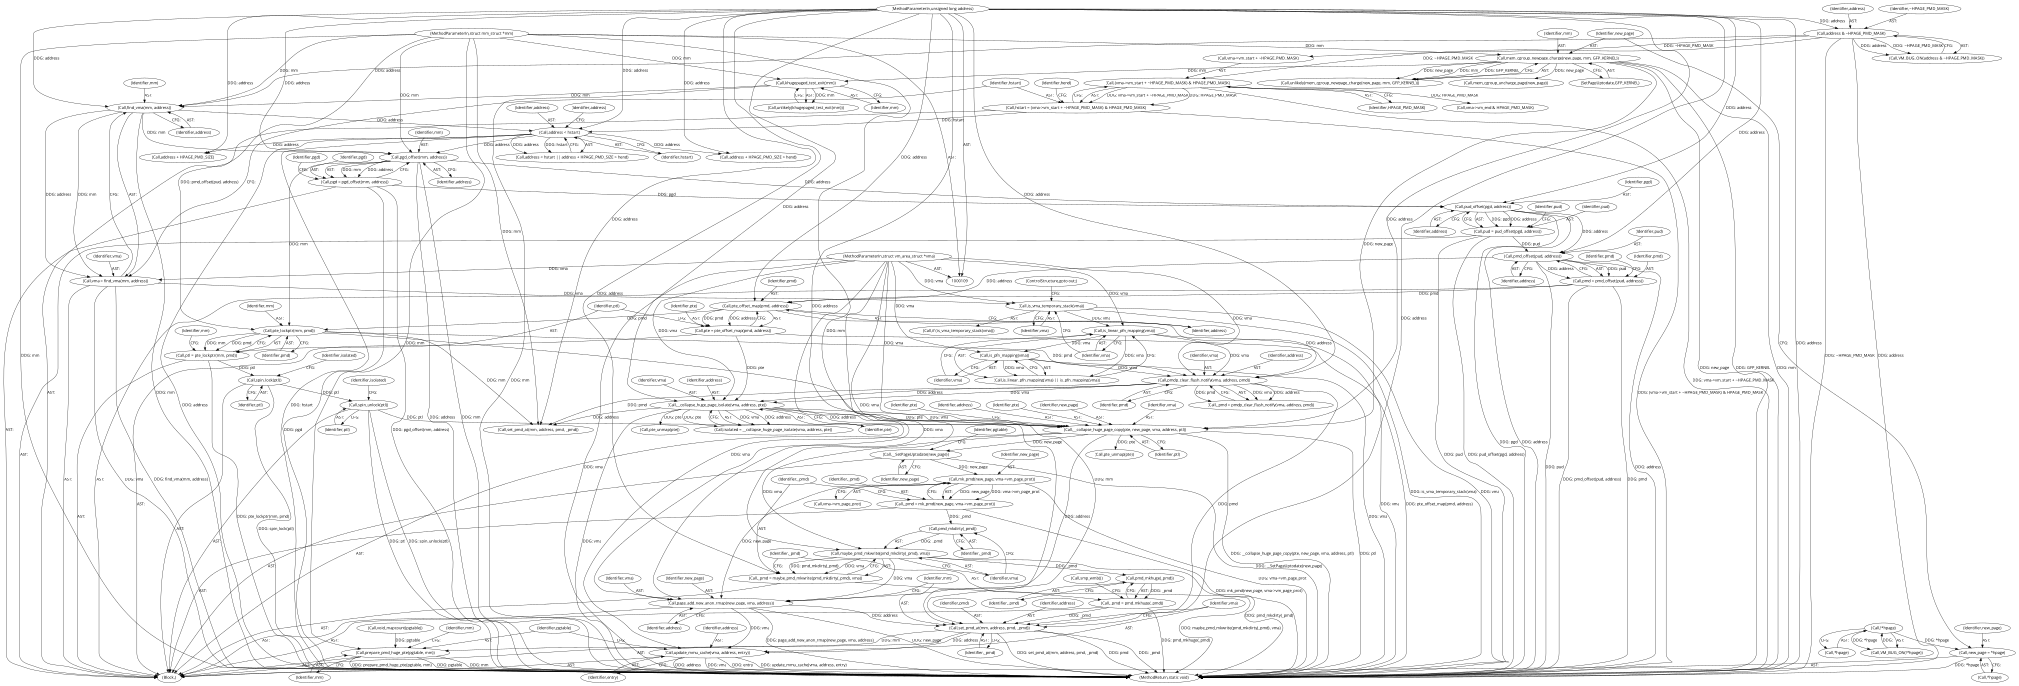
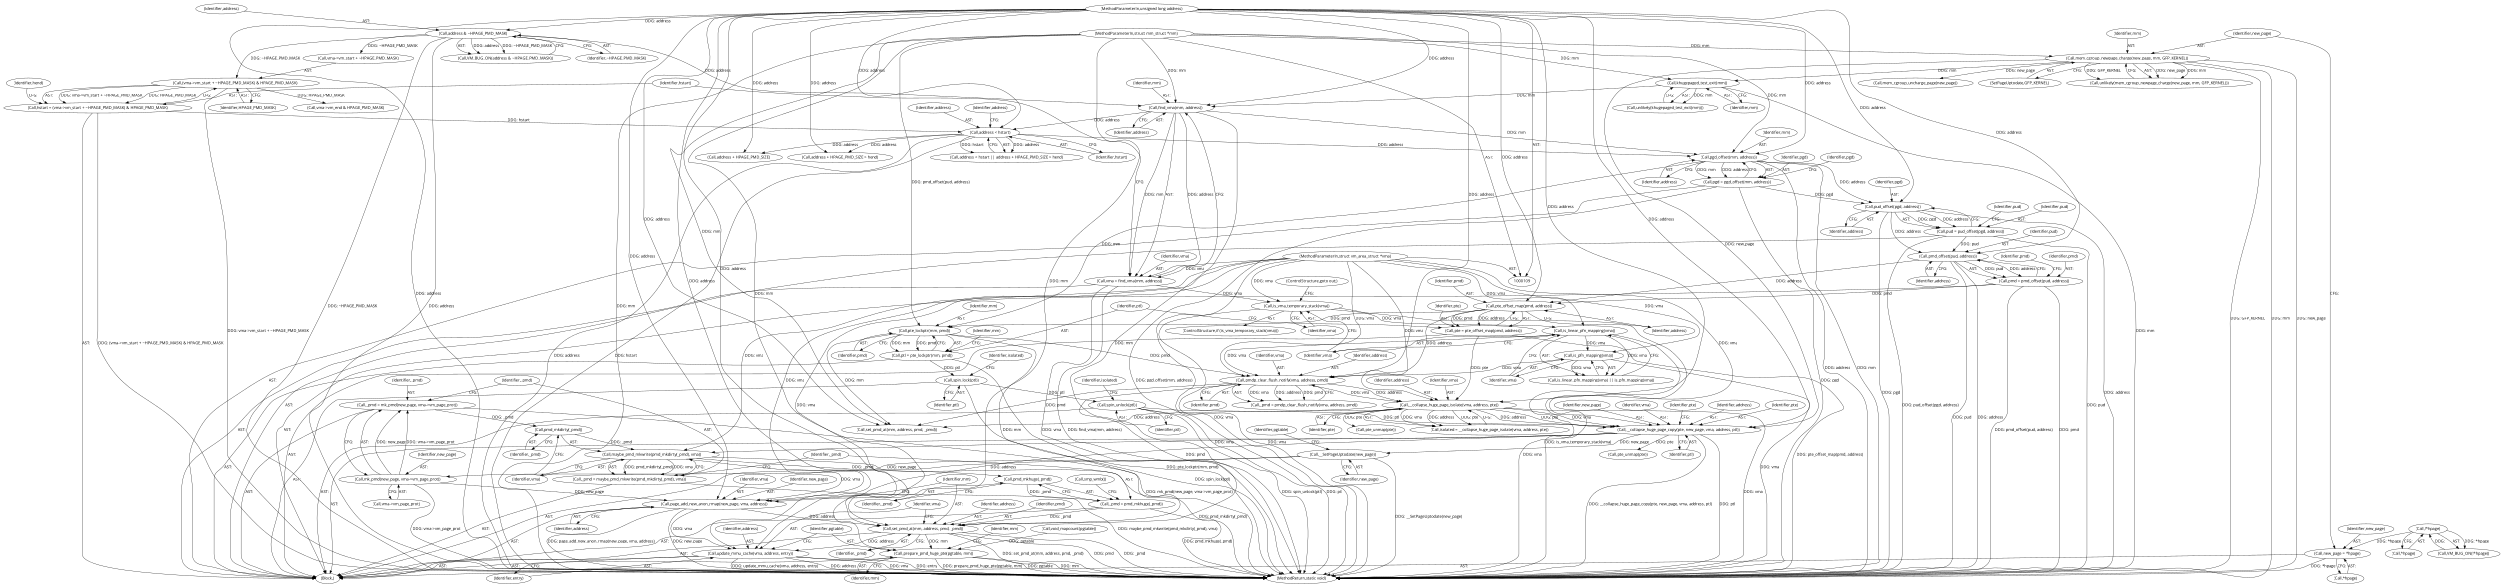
edge "(Call,address & ~HPAGE_PMD_MASK)" -> "(Identifier,~HPAGE_PMD_MASK)": added, label "CFG:"
edge "(MethodParameterIn,unsigned long address)" -> "(Call,_pmd = maybe_pmd_mkwrite(pmd_mkdirty(_pmd), vma))": now "(MethodParameterIn,unsigned long address)" -> "(Call,update_mmu_cache(vma, address, entry))"
node "(Call,if (is_vma_temporary_stack(vma)))": label "(Call,if (is_vma_temporary_stack(vma)))" -> "(ControlStructure,if (is_vma_temporary_stack(vma)))"
